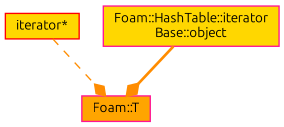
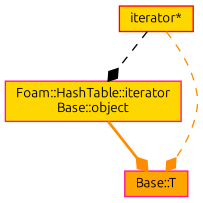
edge "iterator*" -> "Foam::HashTable::iterator Base::object": added
node "Foam::T": label "Foam::T" -> "Base::T"
